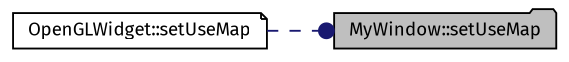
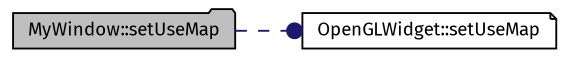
edge "OpenGLWidget::setUseMap" -> "MyWindow::setUseMap": reversed
